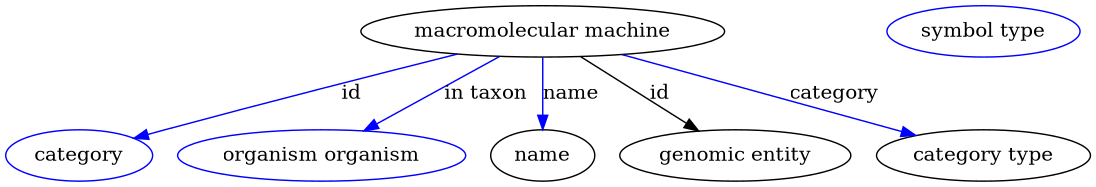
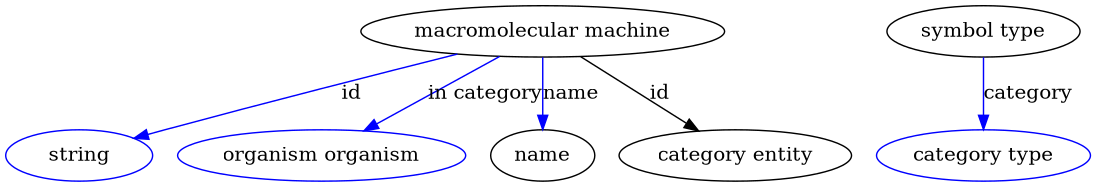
node "symbol type": color blue -> black
edge "macromolecular machine" -> "organism organism": label "in taxon" -> "in category"
edge "macromolecular machine" -> "category type": now "symbol type" -> "category type"
node "category": label "category" -> "string"
node "genomic entity": label "genomic entity" -> "category entity"
node "category type": color black -> blue
